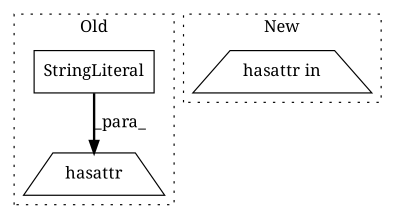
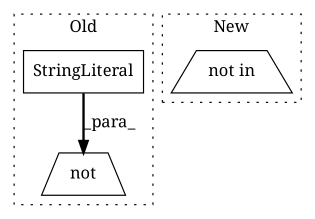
node "hasattr in": label "hasattr in" -> "not in"
node "hasattr": label "hasattr" -> "not"
